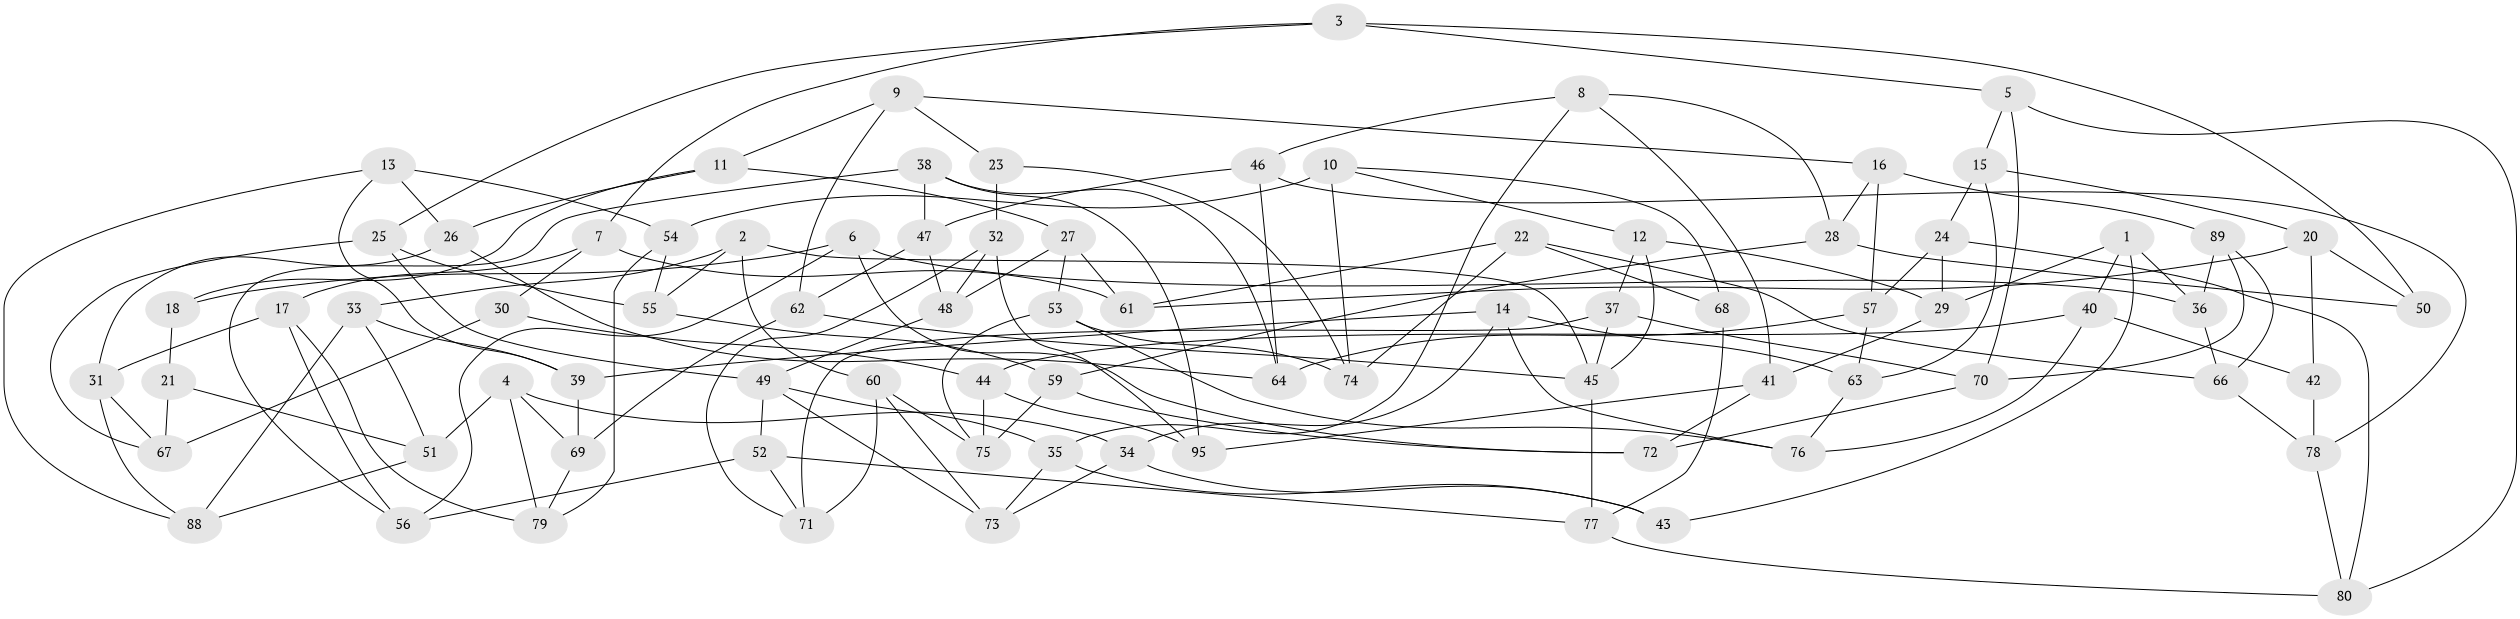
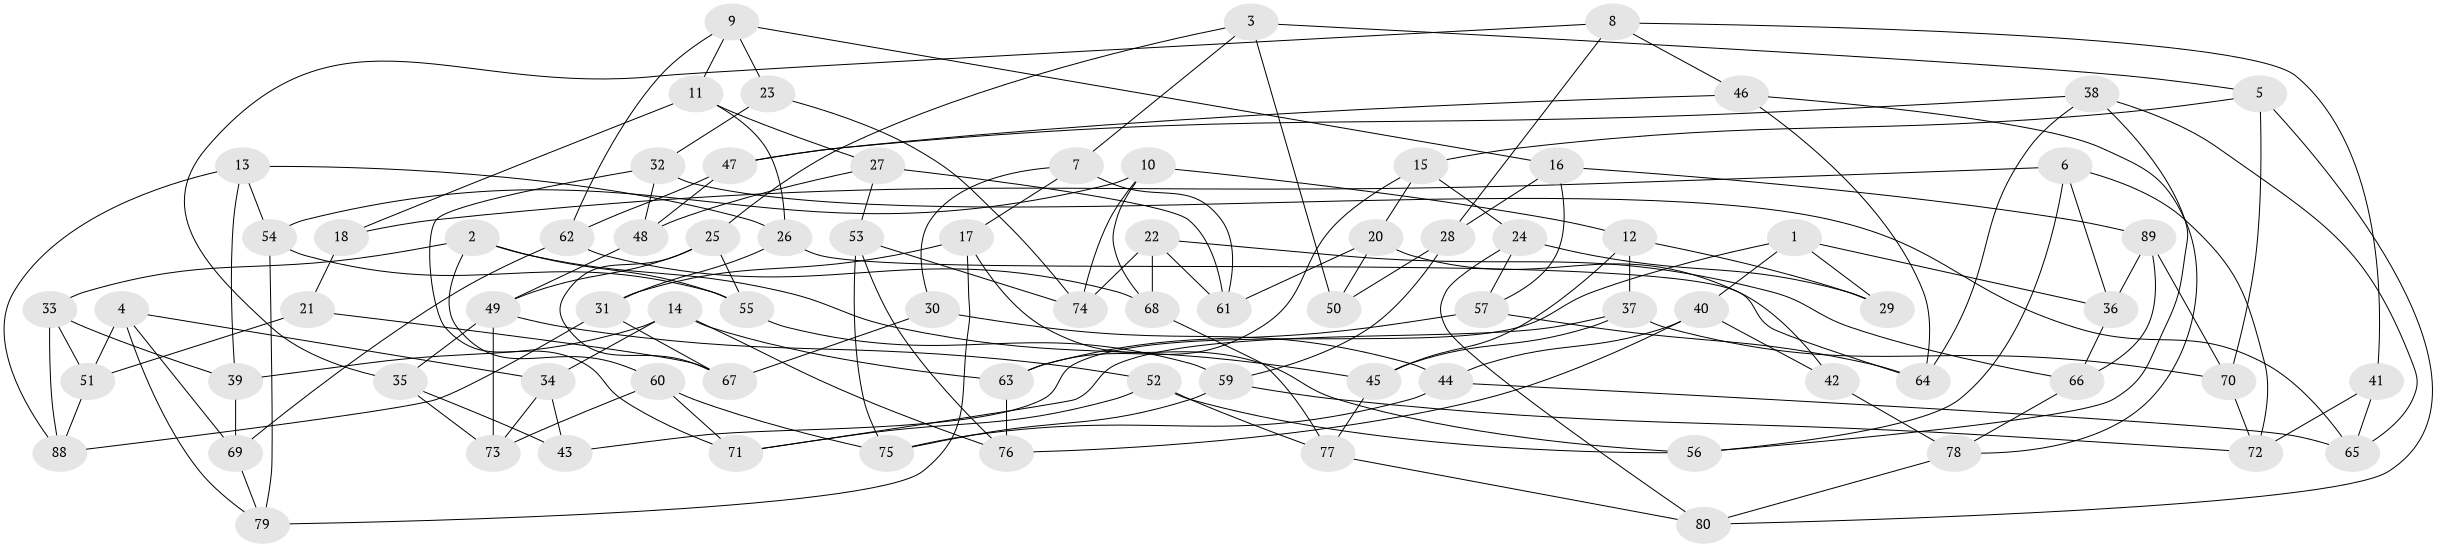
edge "62" -- "45": now "62" -- "68"
edge "29" -- "41": removed
node "95": label "95" -> "65"
